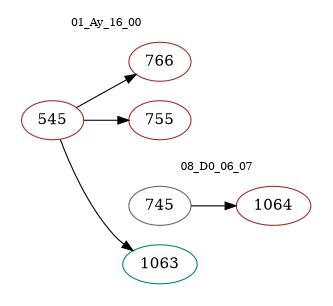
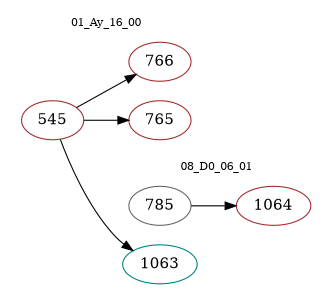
node "755": label "755" -> "765"
cluster "08_D0_06_07": label "08_D0_06_07" -> "08_D0_06_01"
node "745": label "745" -> "785"
